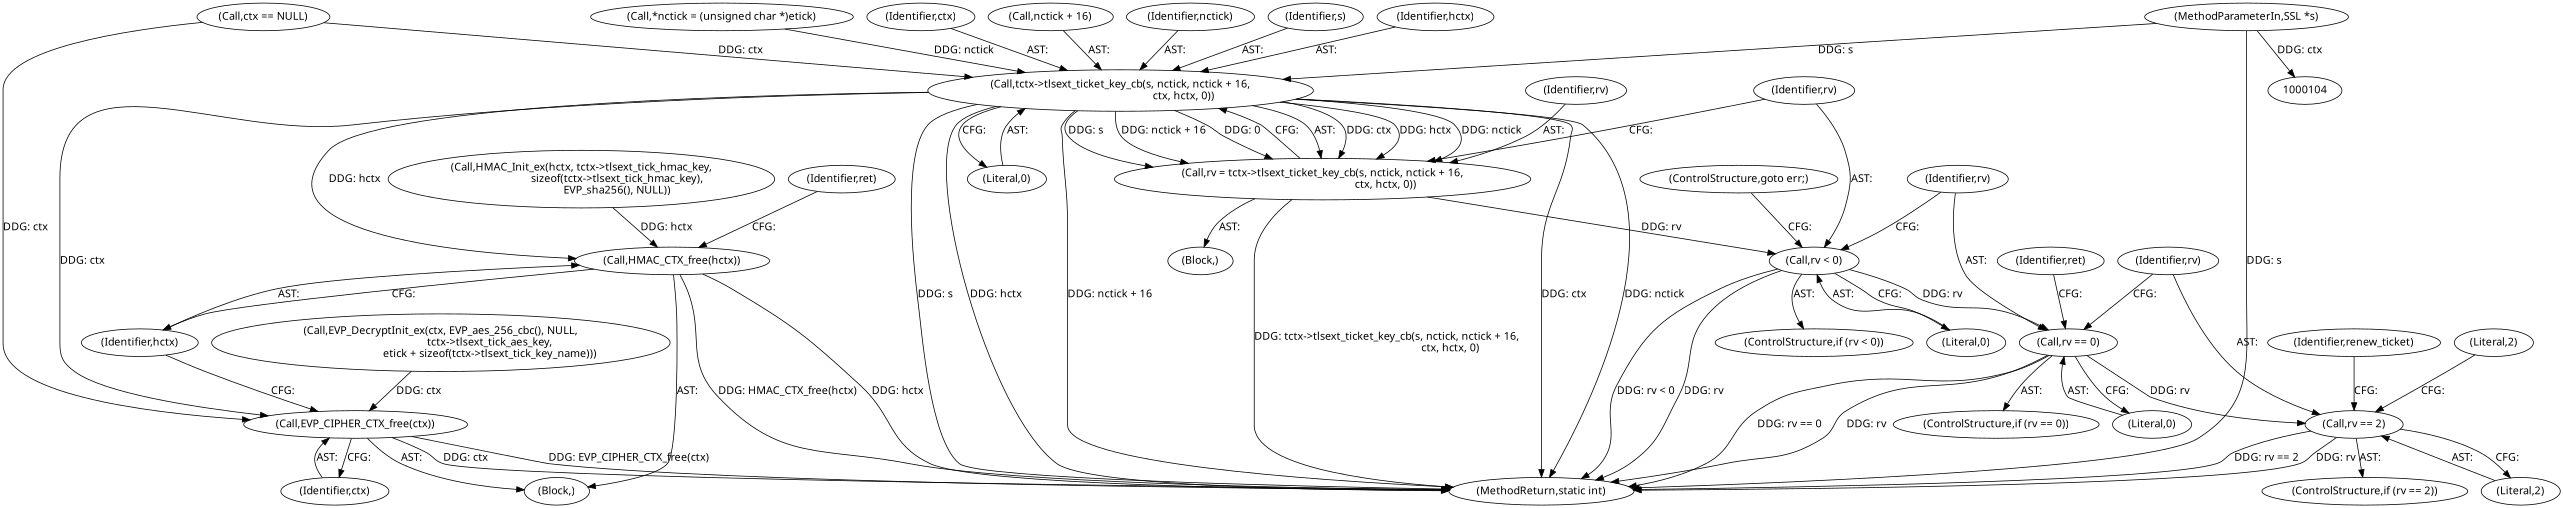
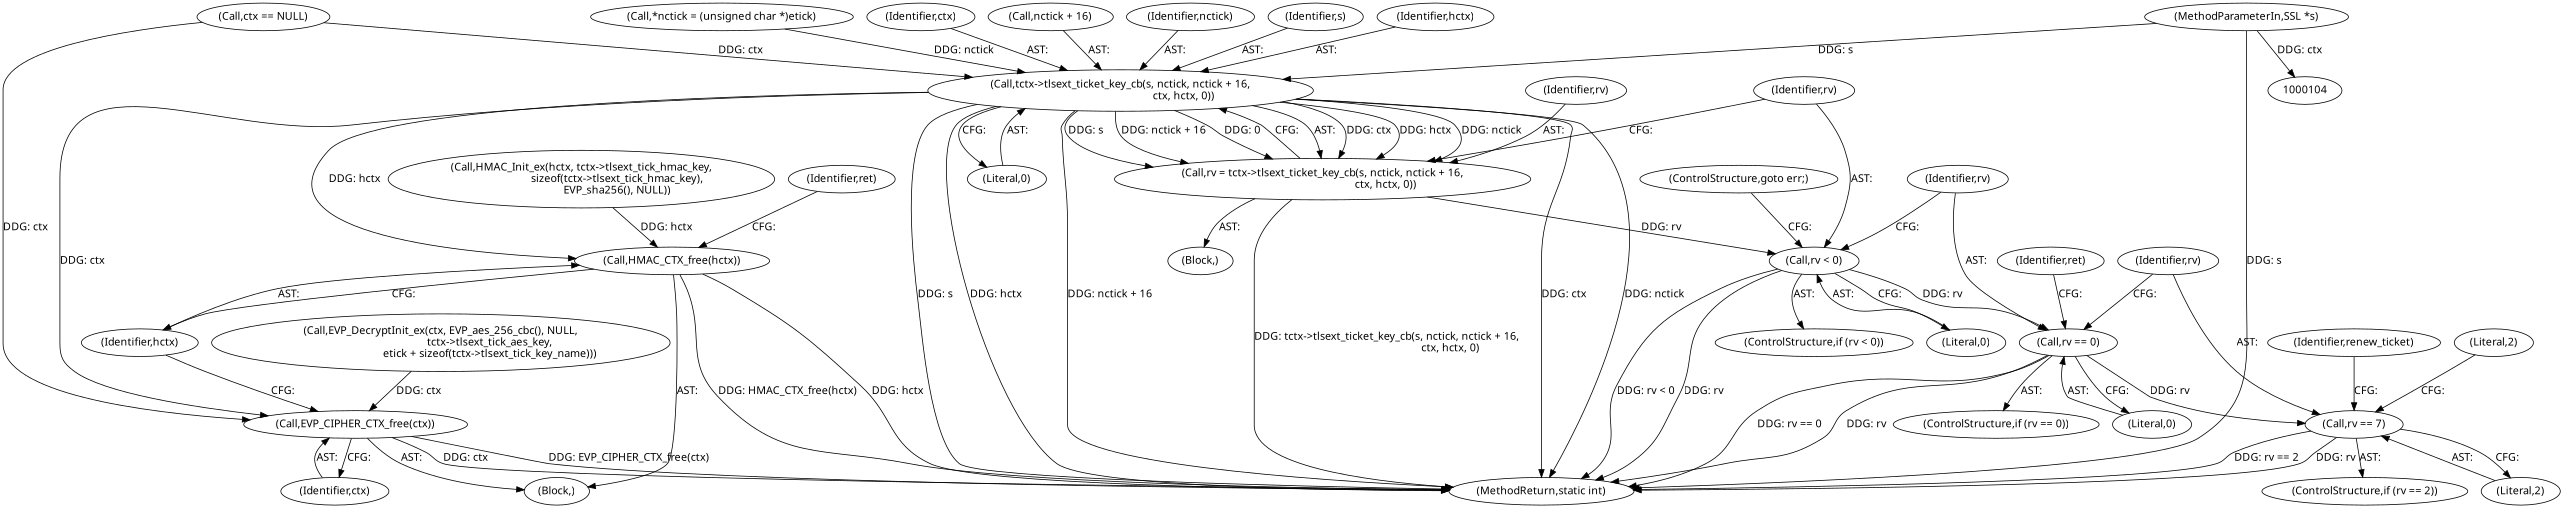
node "(Call,rv == 2)": label "(Call,rv == 2)" -> "(Call,rv == 7)"
